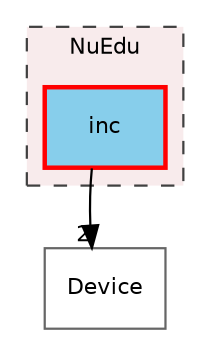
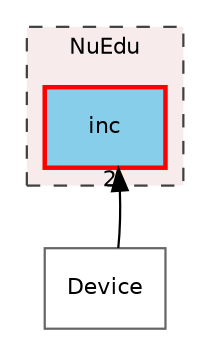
edge "inc" -> "Device": reversed
